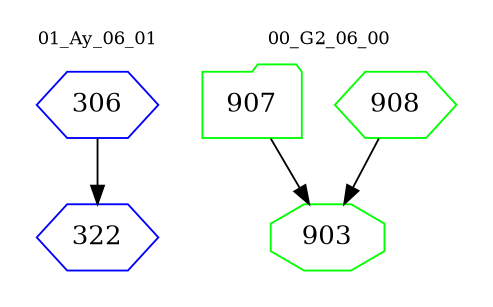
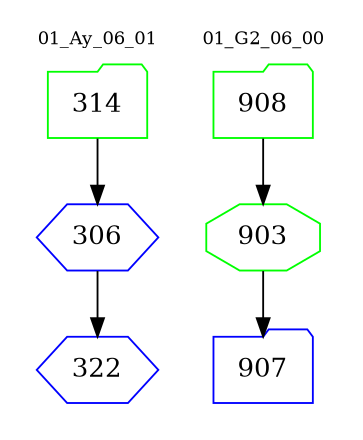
cluster "00_G2_06_00": label "00_G2_06_00" -> "01_G2_06_00"
node "314": added
node "907": color green -> blue
node "908": shape hexagon -> folder
edge "907" -> "903": reversed
